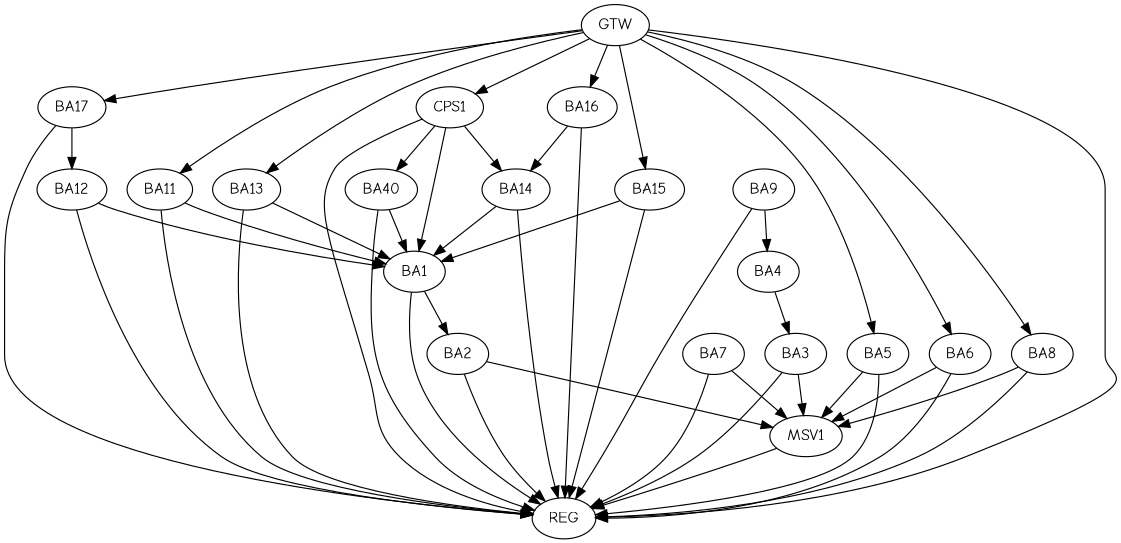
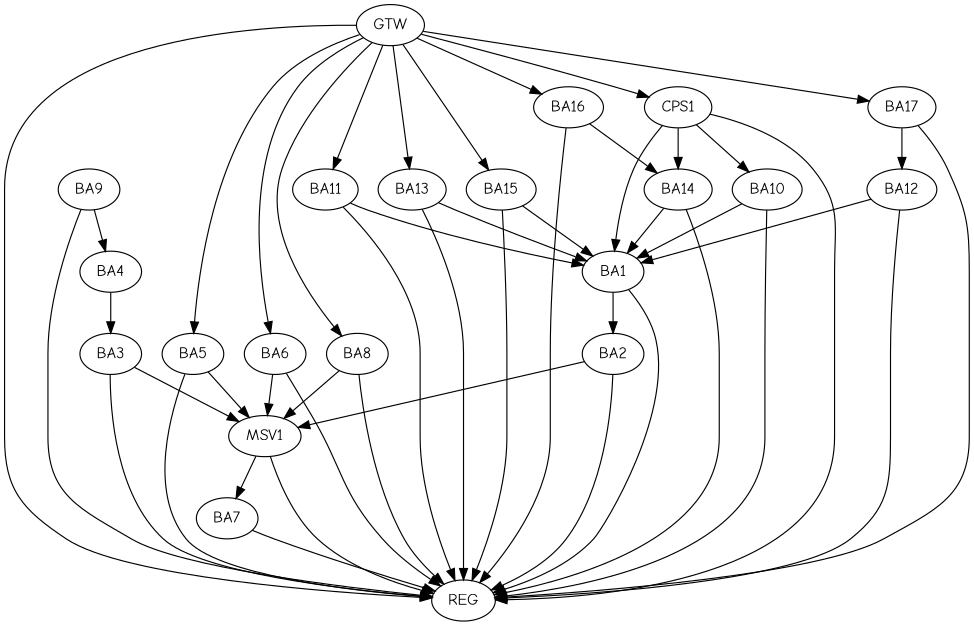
node "BA40": label "BA40" -> "BA10"
edge "BA7" -> "MSV1": reversed
